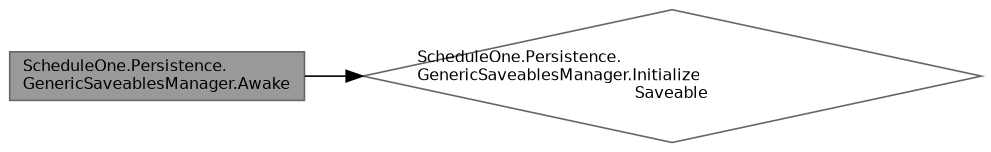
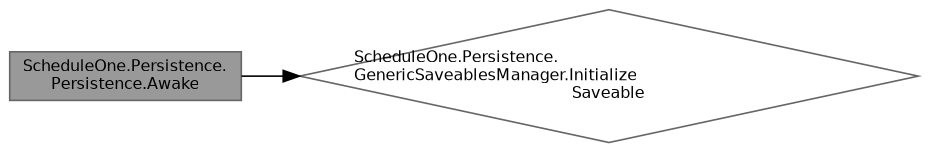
node "ScheduleOne.Persistence. GenericSaveablesManager.Awake": label "ScheduleOne.Persistence. GenericSaveablesManager.Awake" -> "ScheduleOne.Persistence. Persistence.Awake"
